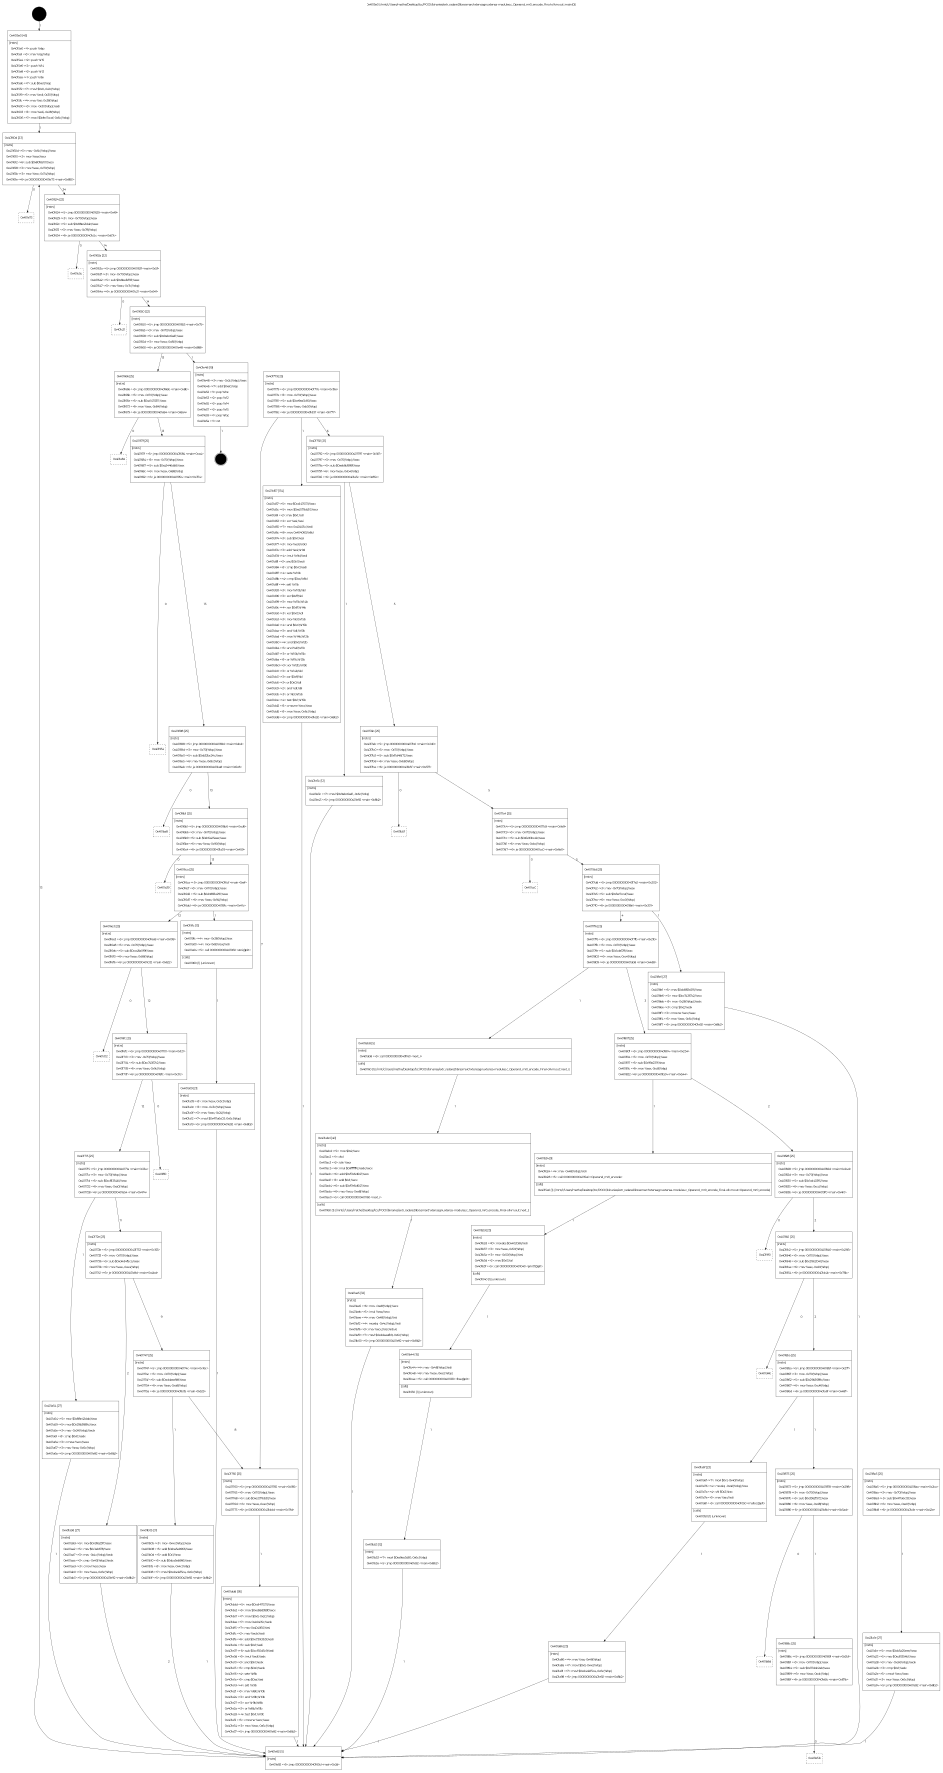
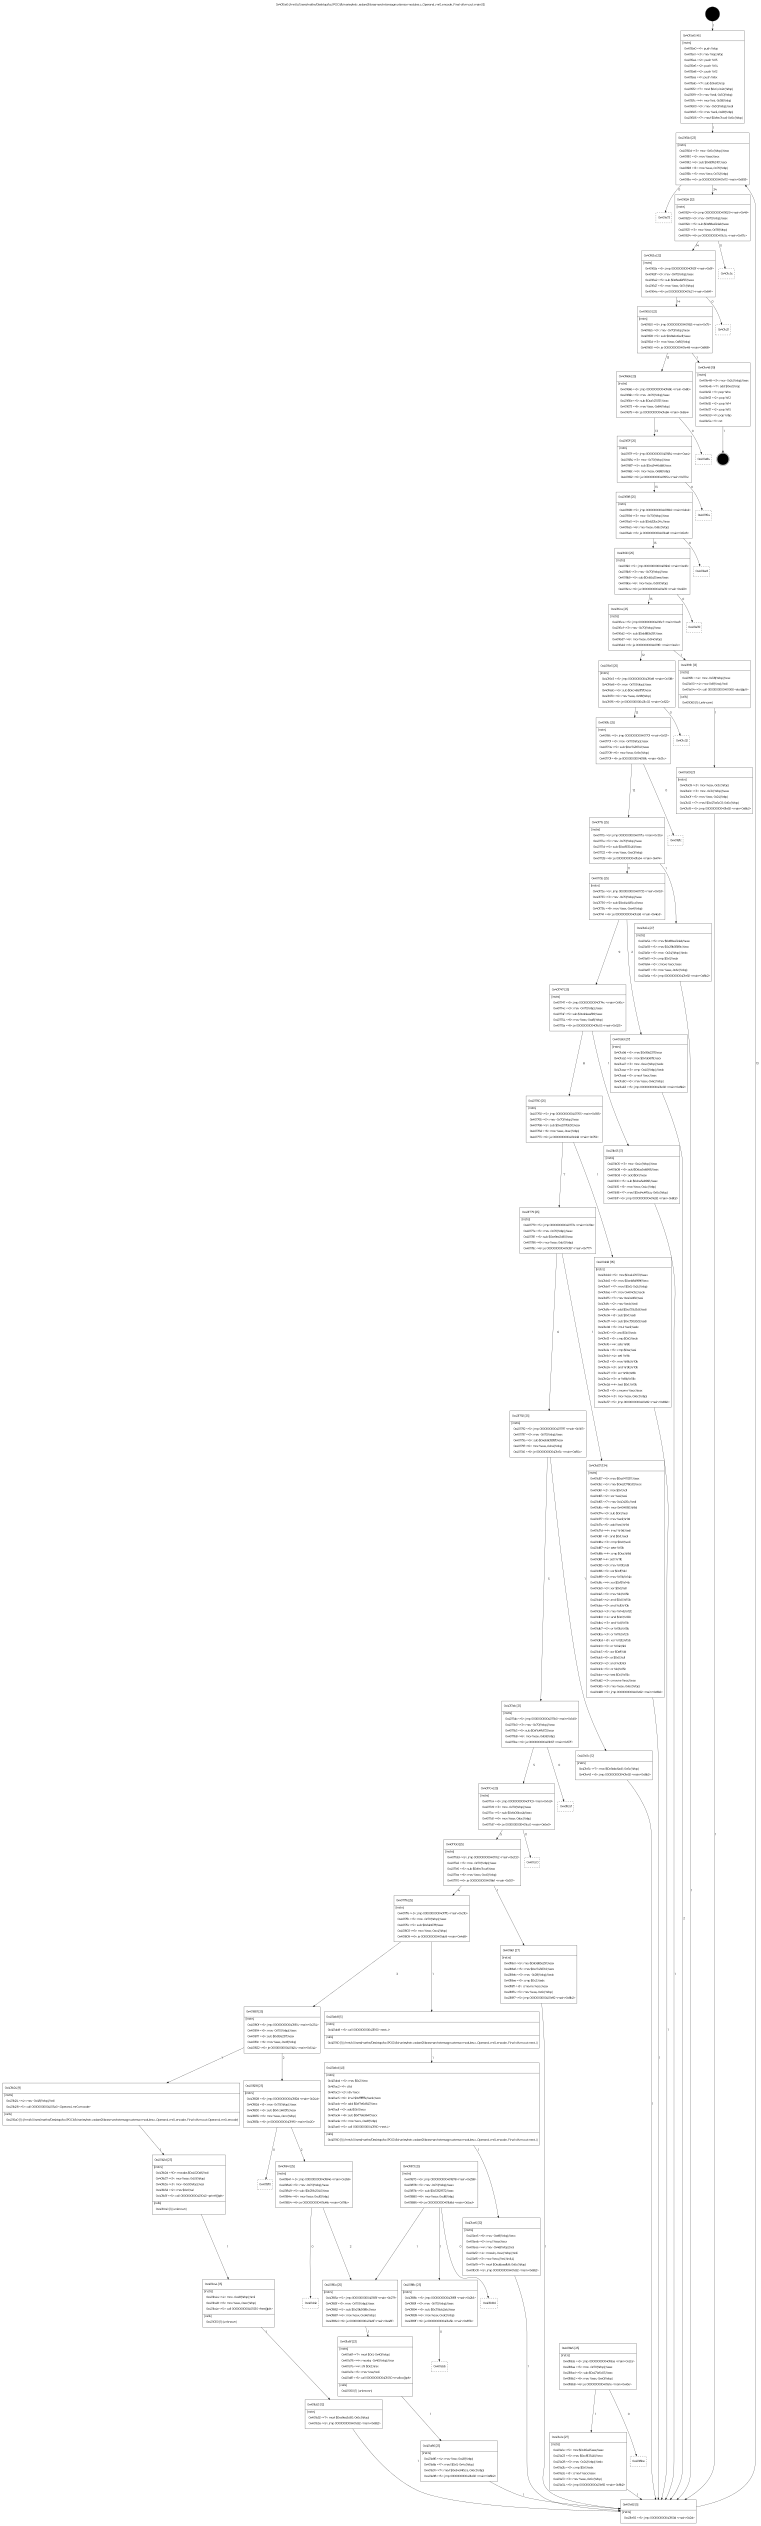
edge "0x401779 [25]" -> "0x401760 [25]": reversed
edge "0x40185a [25]" -> "0x401873 [25]": reversed
node "0x4018be": added
